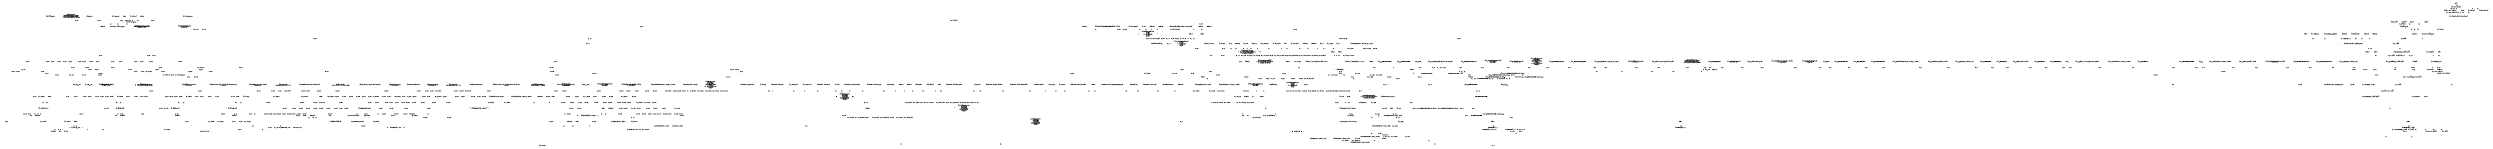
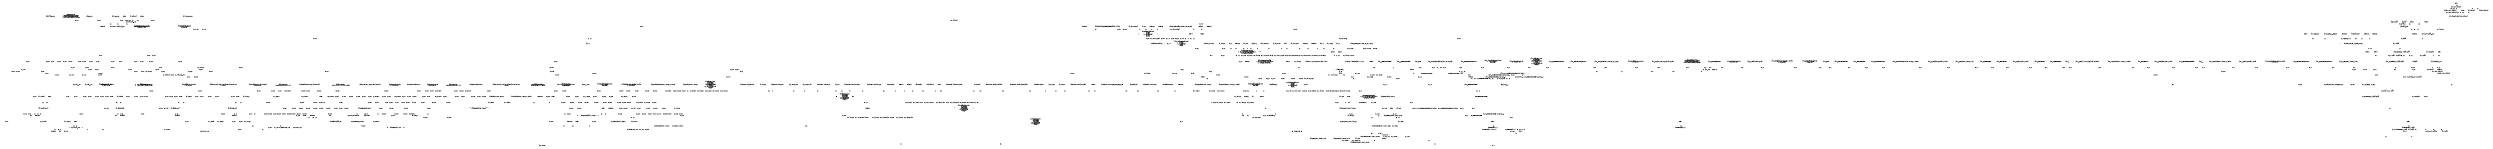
node "(Call,ret = KRB5KDC_ERR_S_PRINCIPAL_GENERIC)": label "(Call,ret = KRB5KDC_ERR_S_PRINCIPAL_GENERIC)" -> "(Call,ret = KRB5KDC_ERR_S_PRINCIPAL_UNKNOWN)"
node "(Call,ret = copy_PrincipalName(&rep.cname, &r->et.cname))": added
edge "(Call,copy_METHOD_DATA(&r->outpadata, rep.padata))" -> "(Call,free_METHOD_DATA(&r->outpadata))": now "(Call,copy_METHOD_DATA(&r->outpadata, rep.padata))" -> "(Call,r->ek.key_expiration = NULL)"
